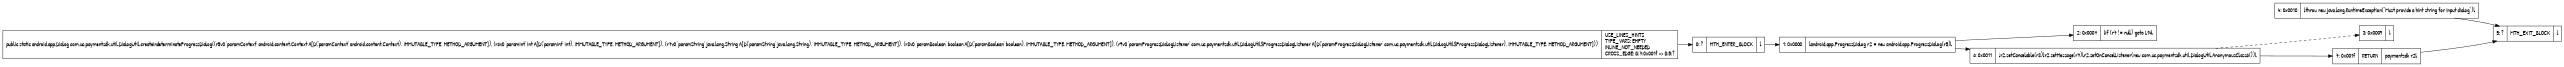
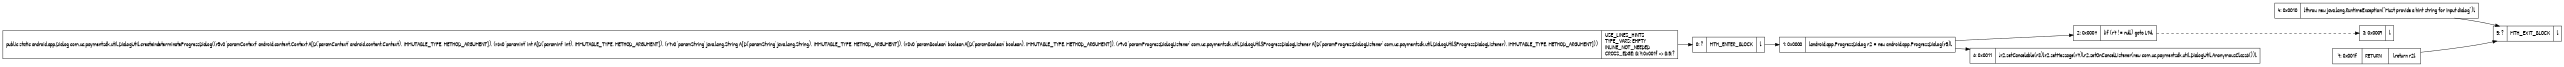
edge "6: 0x0011" -> "3: 0x0009": now "2: 0x0007" -> "3: 0x0009"
edge "6: 0x0011" -> "7: 0x001f": removed
node "7: 0x001f": text "paymentsdk r2l" -> "lreturn r2l"
